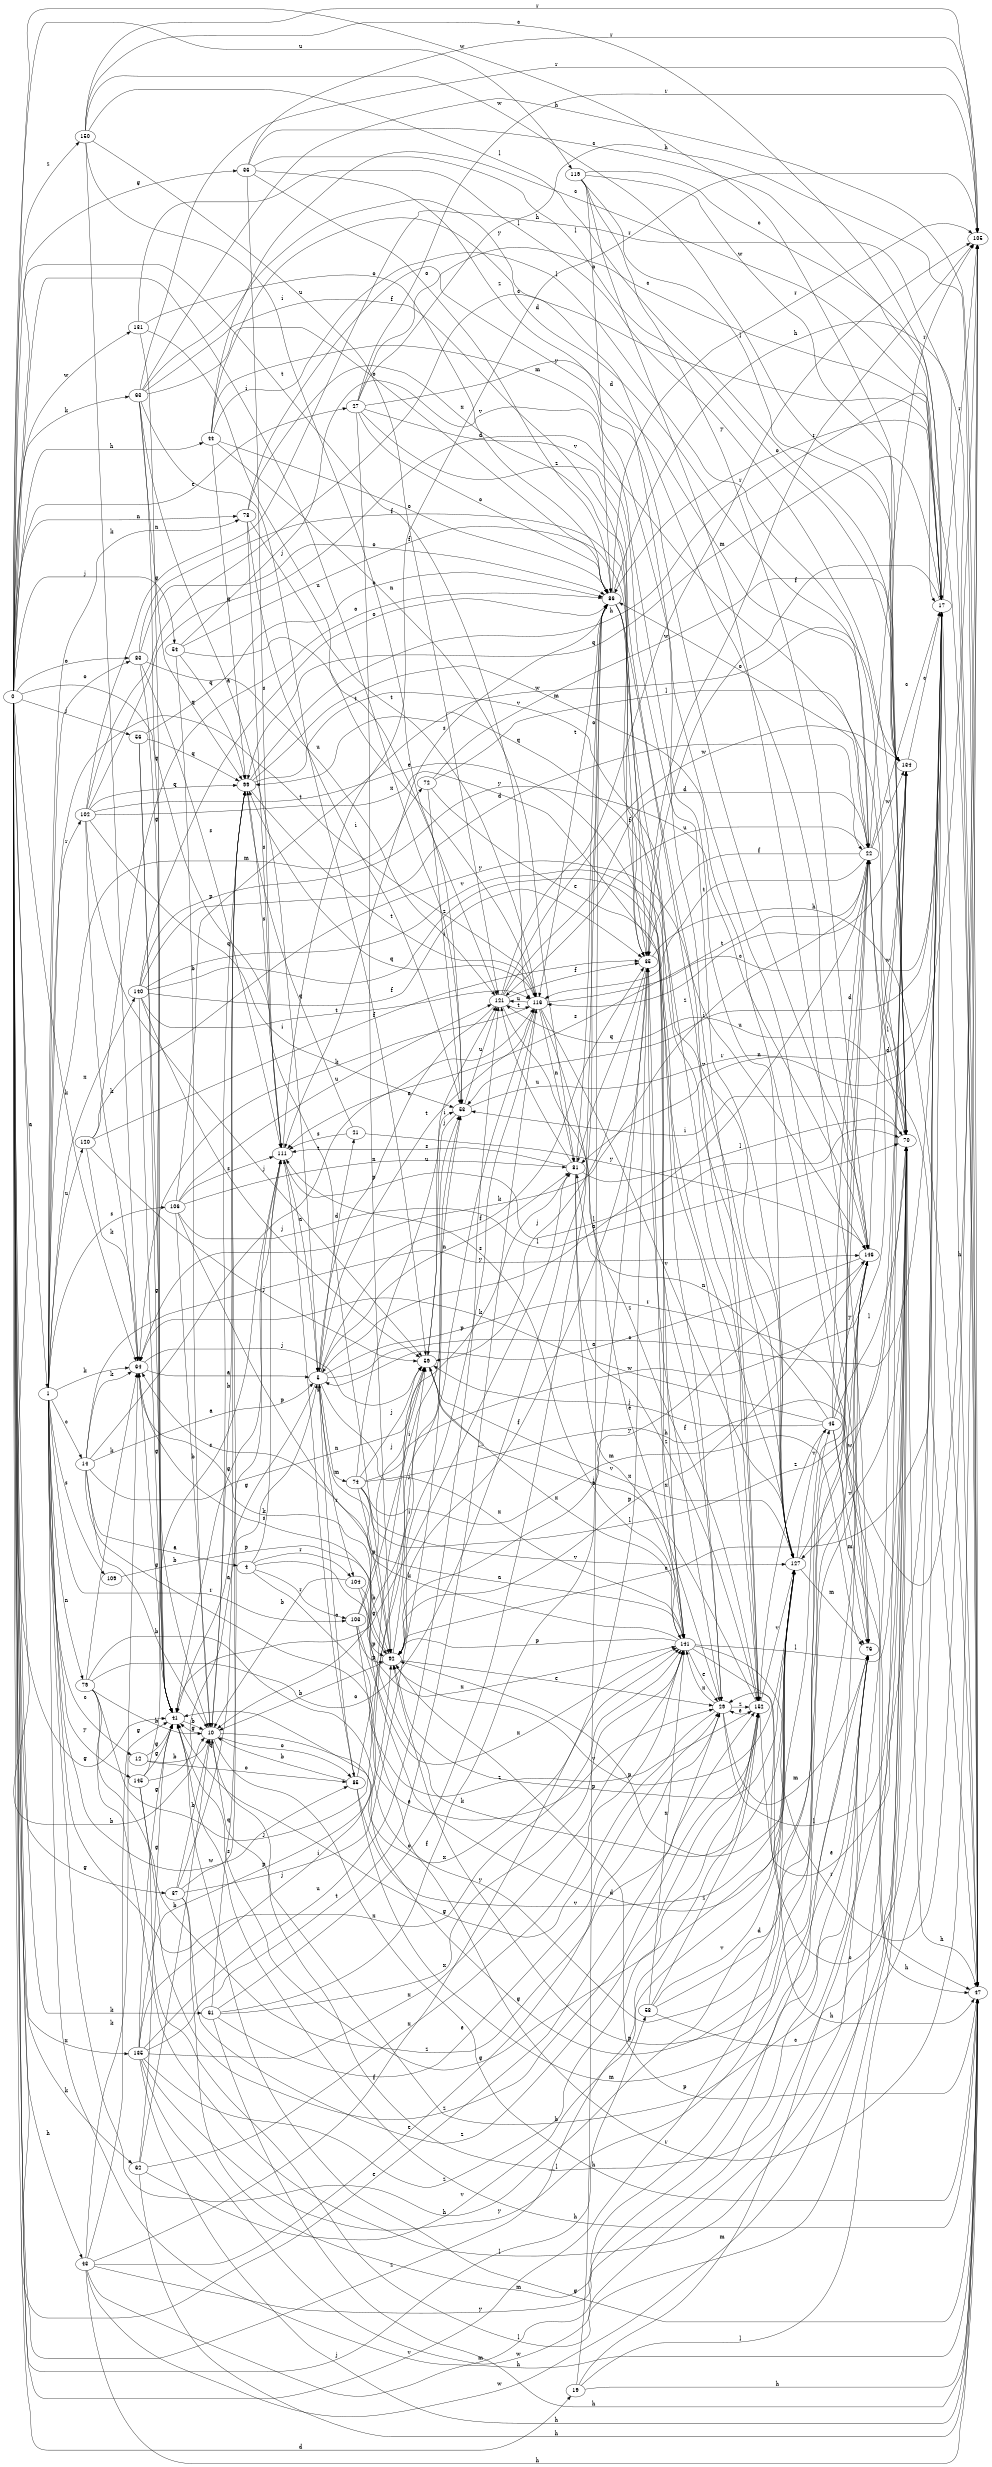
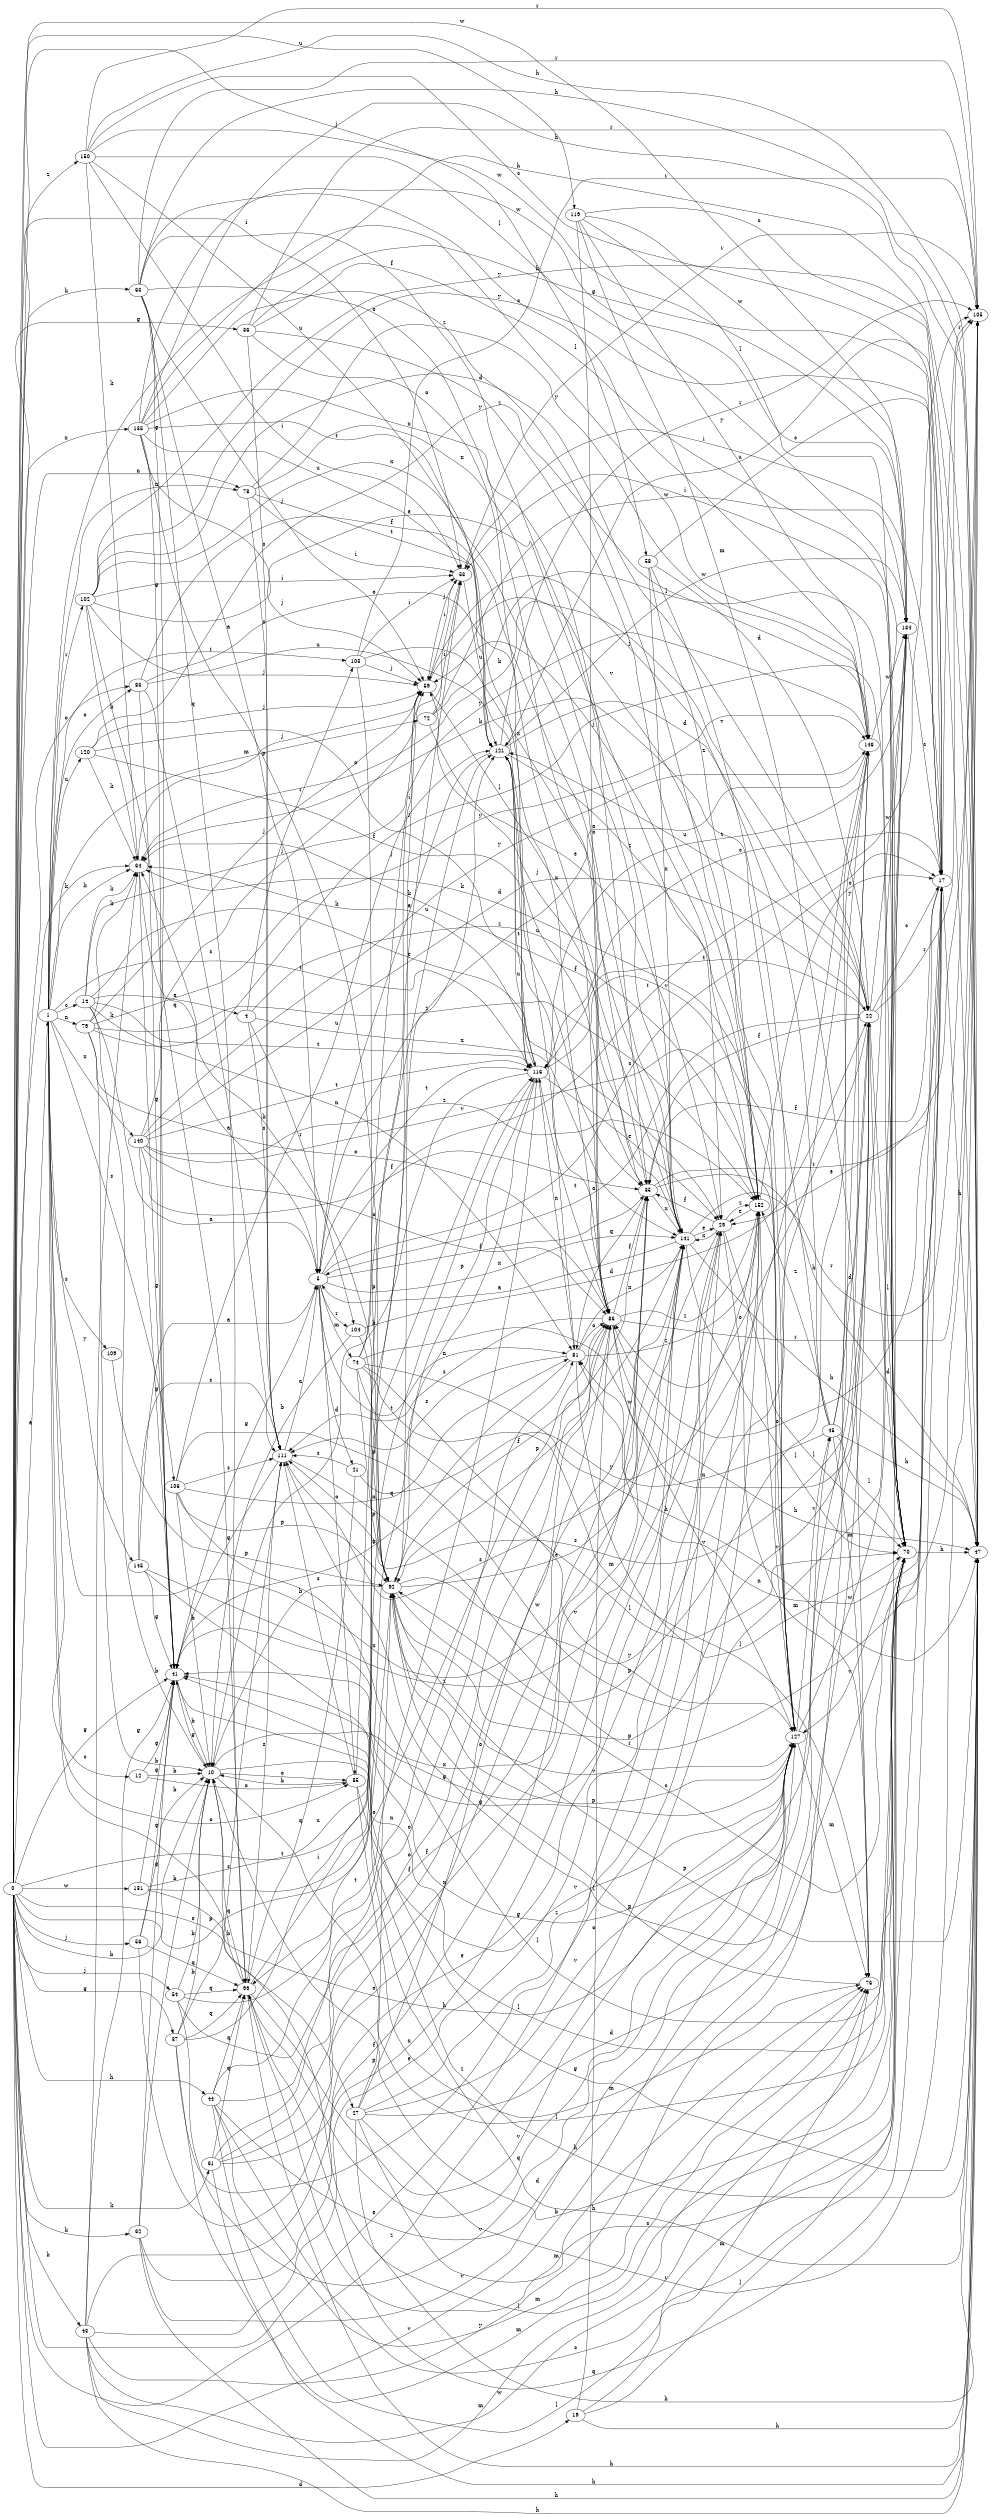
edge "36" -> "17": label "c" -> "g"
edge "150" -> "47": added, label "h"
edge "1" -> "85": label "w" -> "o"
